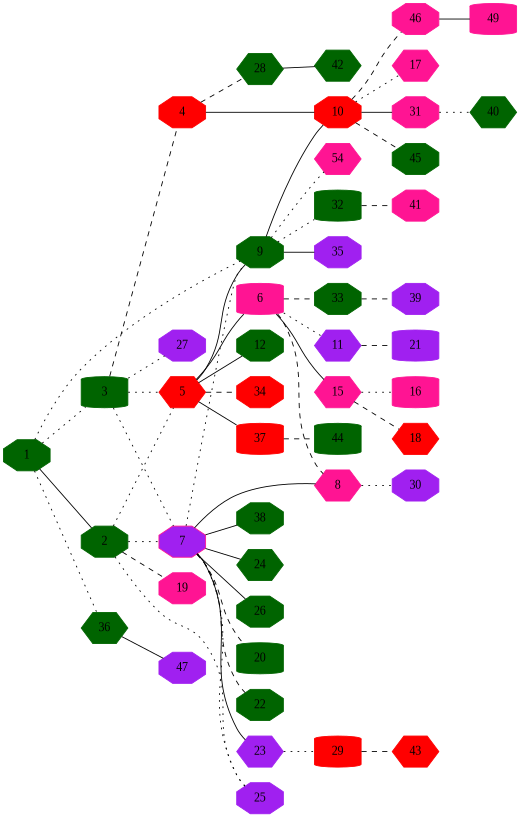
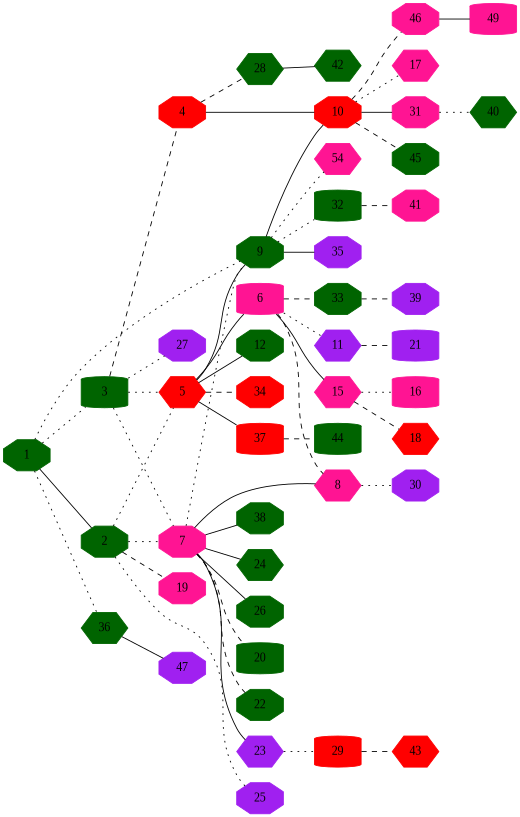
node "7": fillcolor purple -> deeppink
edge "7" -- "25": removed
